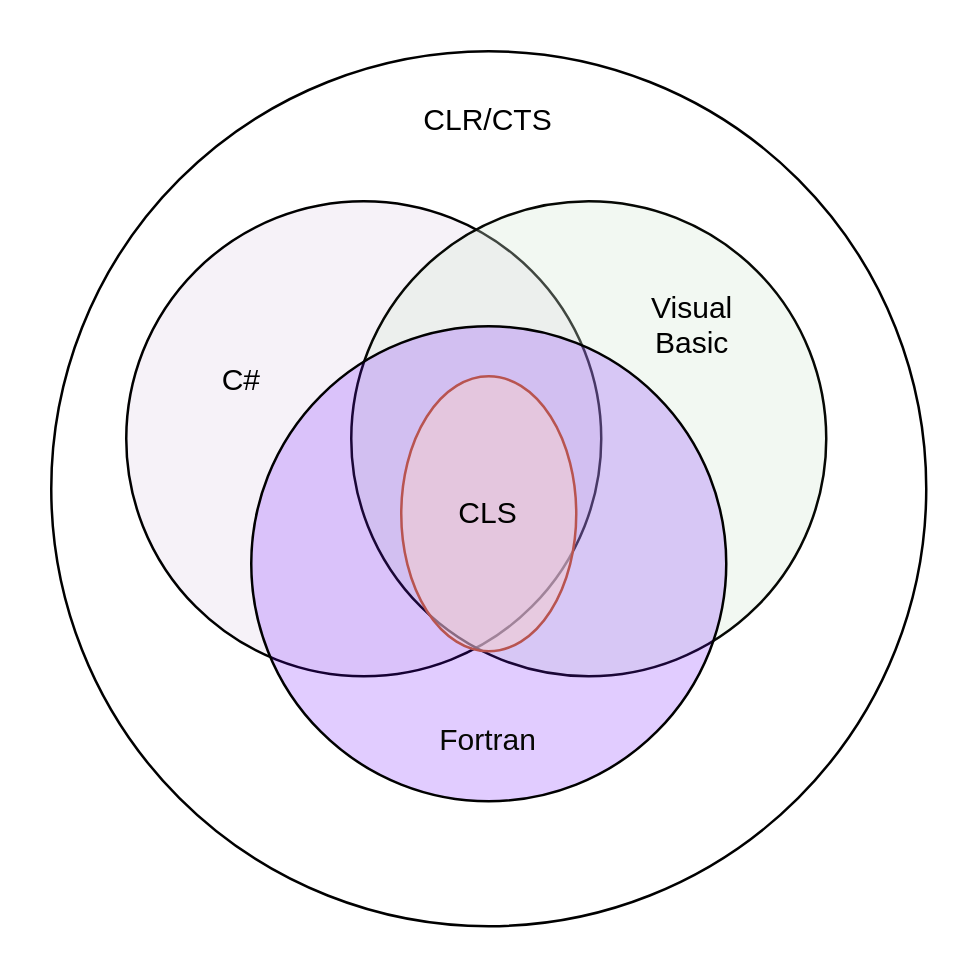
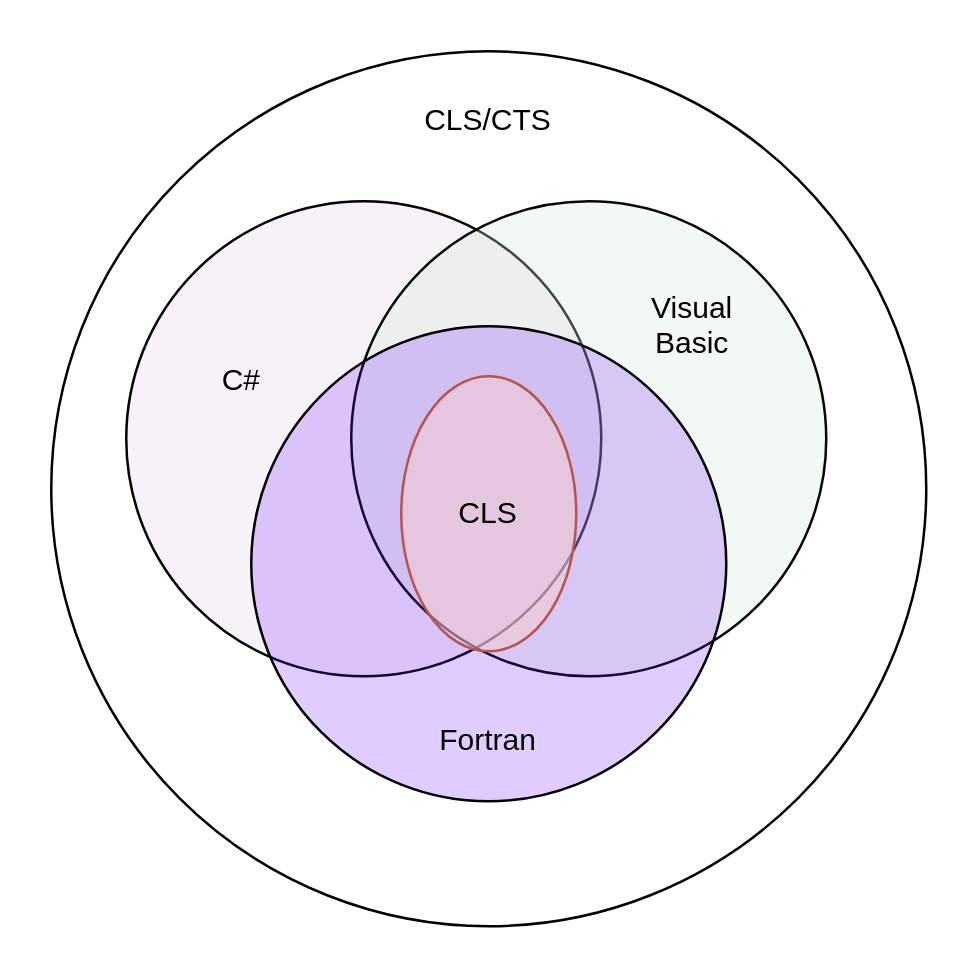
node "CLR/CTS": label "CLR/CTS" -> "CLS/CTS"
